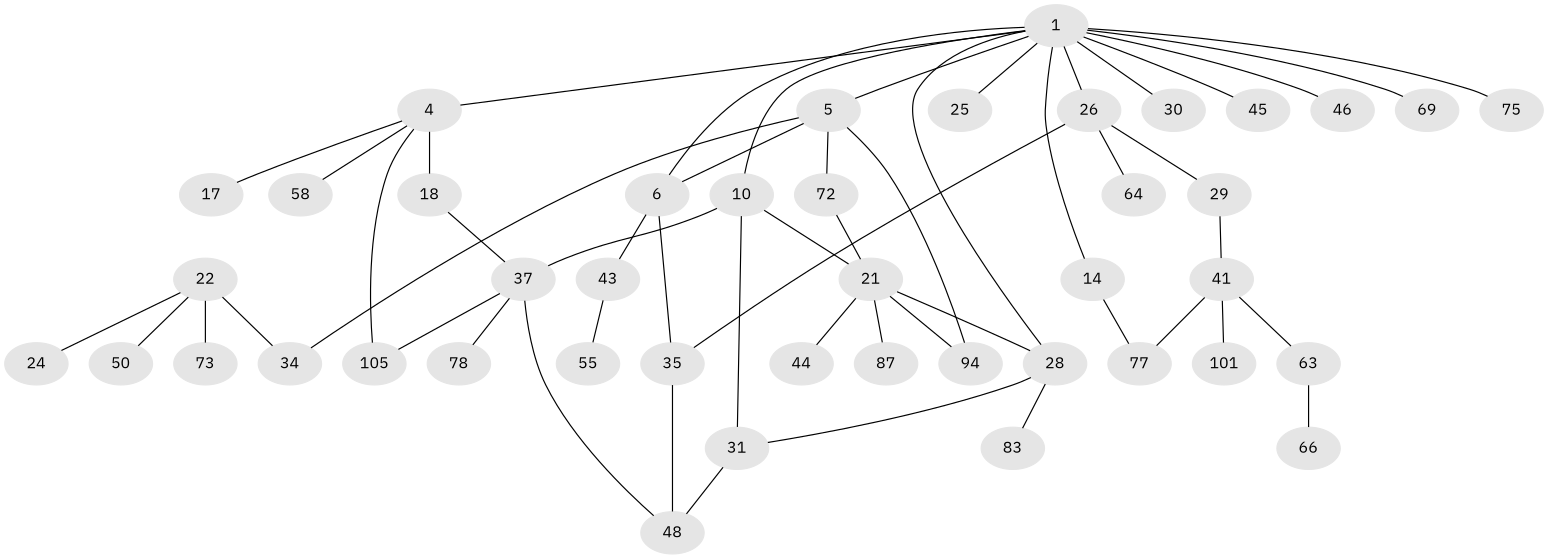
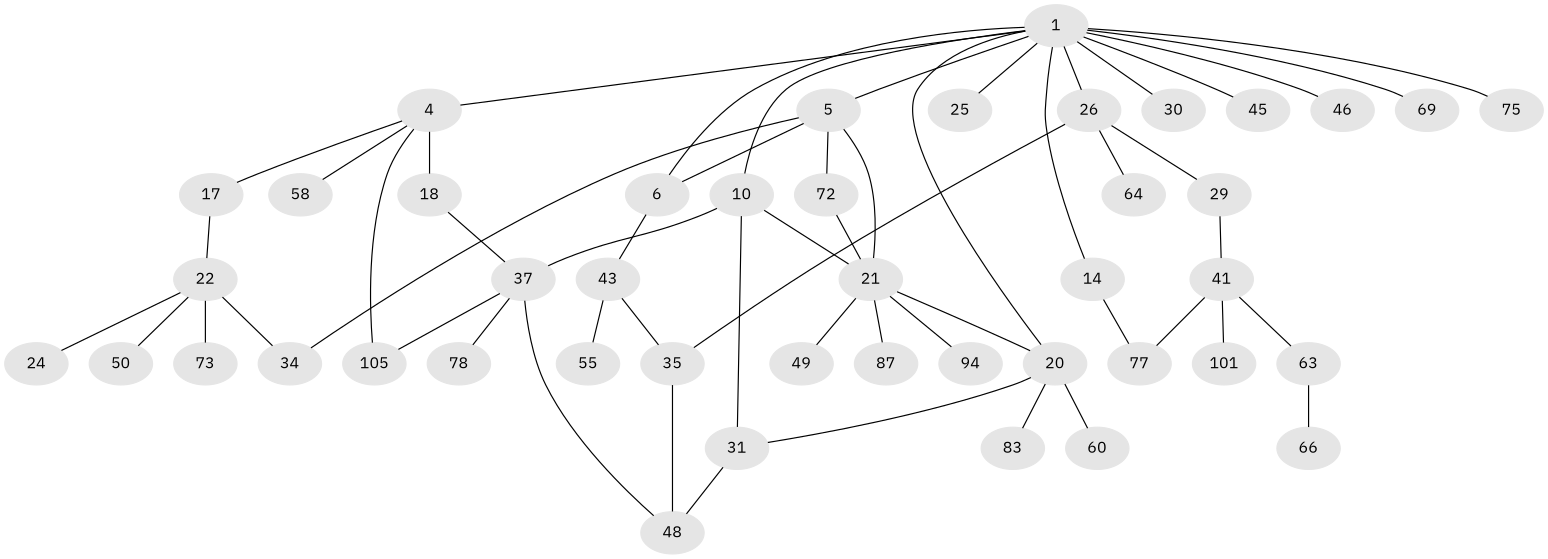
edge "5" -- "94": now "5" -- "21"
edge "17" -- "22": added
edge "6" -- "35": now "43" -- "35"
node "44": label "44" -> "49"
node "28": label "28" -> "20"
node "60": added
